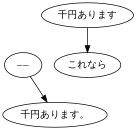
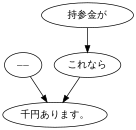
node "千円あります": label "千円あります" -> "持参金が"
edge "これなら" -> "千円あります。": added
